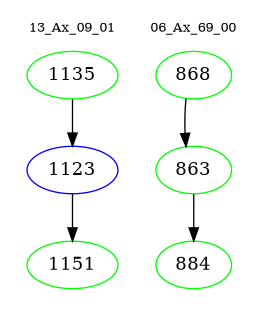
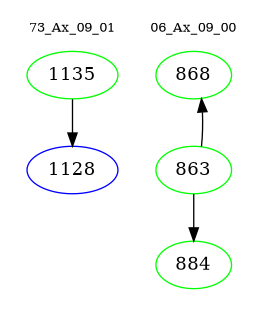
cluster "13_Ax_09_01": label "13_Ax_09_01" -> "73_Ax_09_01"
cluster "06_Ax_69_00": label "06_Ax_69_00" -> "06_Ax_09_00"
edge "868" -> "863": reversed
node "1123": label "1123" -> "1128"
node "1151": removed
